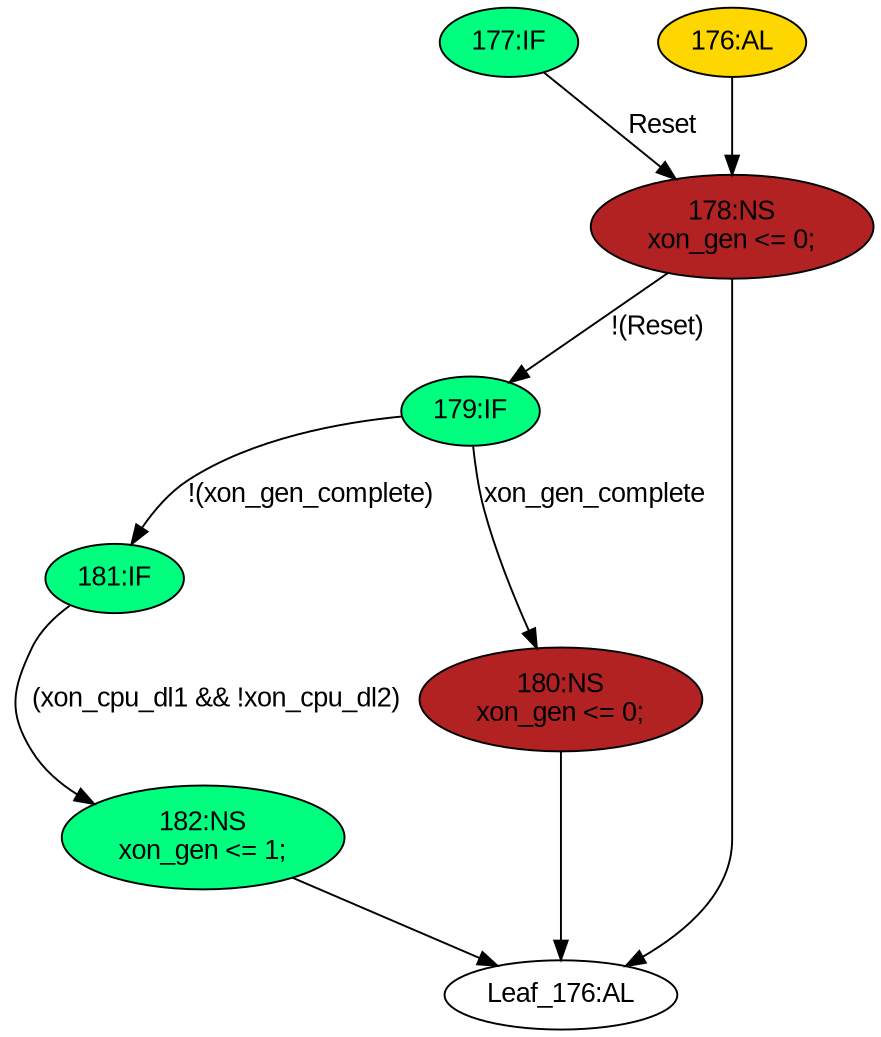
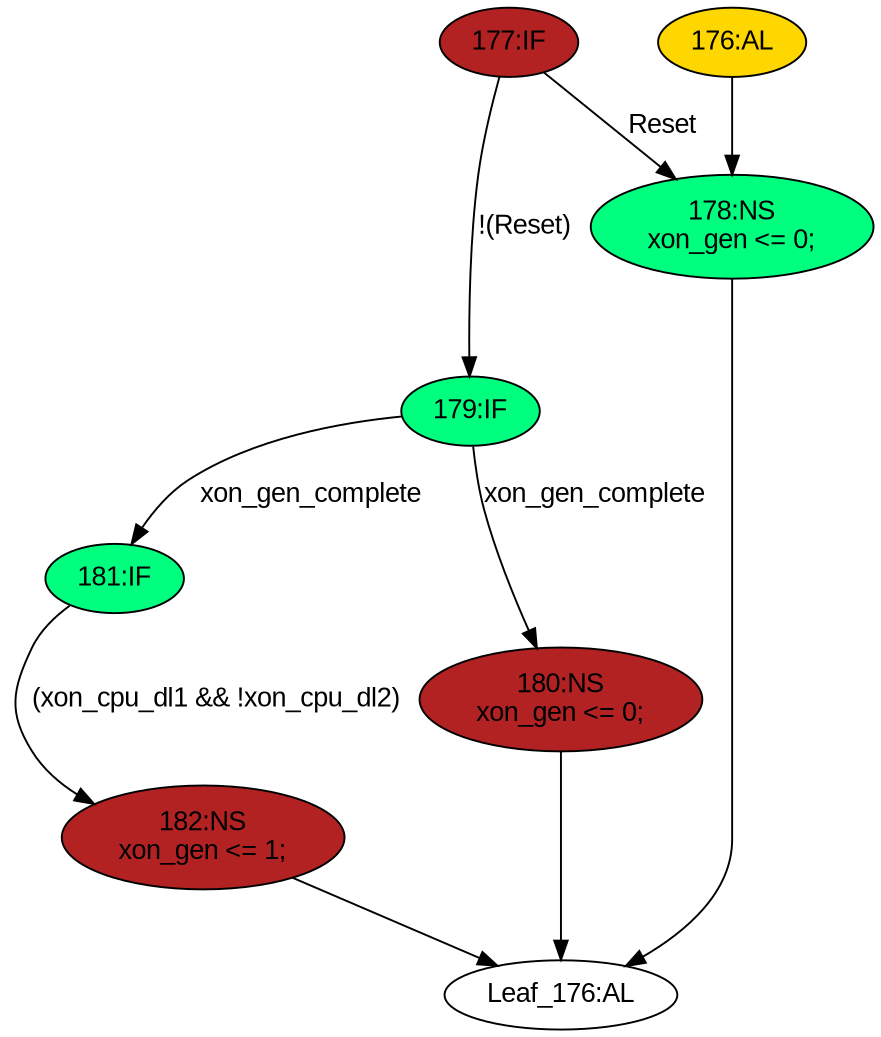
node "177:IF": fillcolor springgreen -> firebrick
node "178:NS xon_gen <= 0;": fillcolor firebrick -> springgreen
edge "178:NS xon_gen <= 0;" -> "179:IF": now "177:IF" -> "179:IF"
edge "179:IF" -> "181:IF": label "!(xon_gen_complete)" -> "xon_gen_complete"
node "182:NS xon_gen <= 1;": fillcolor springgreen -> firebrick
